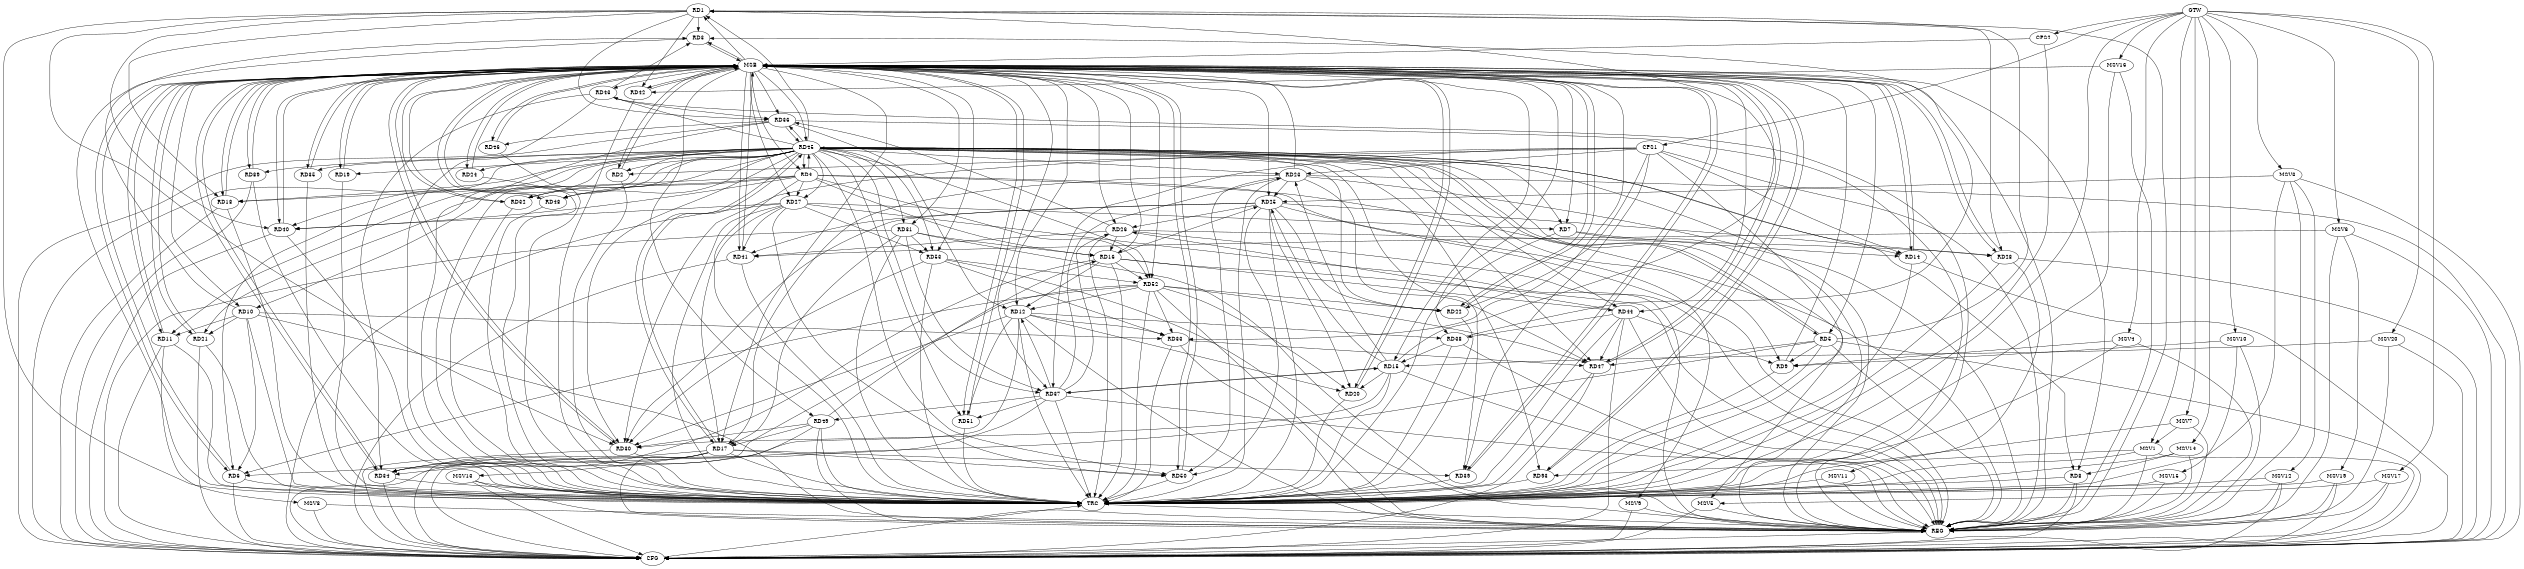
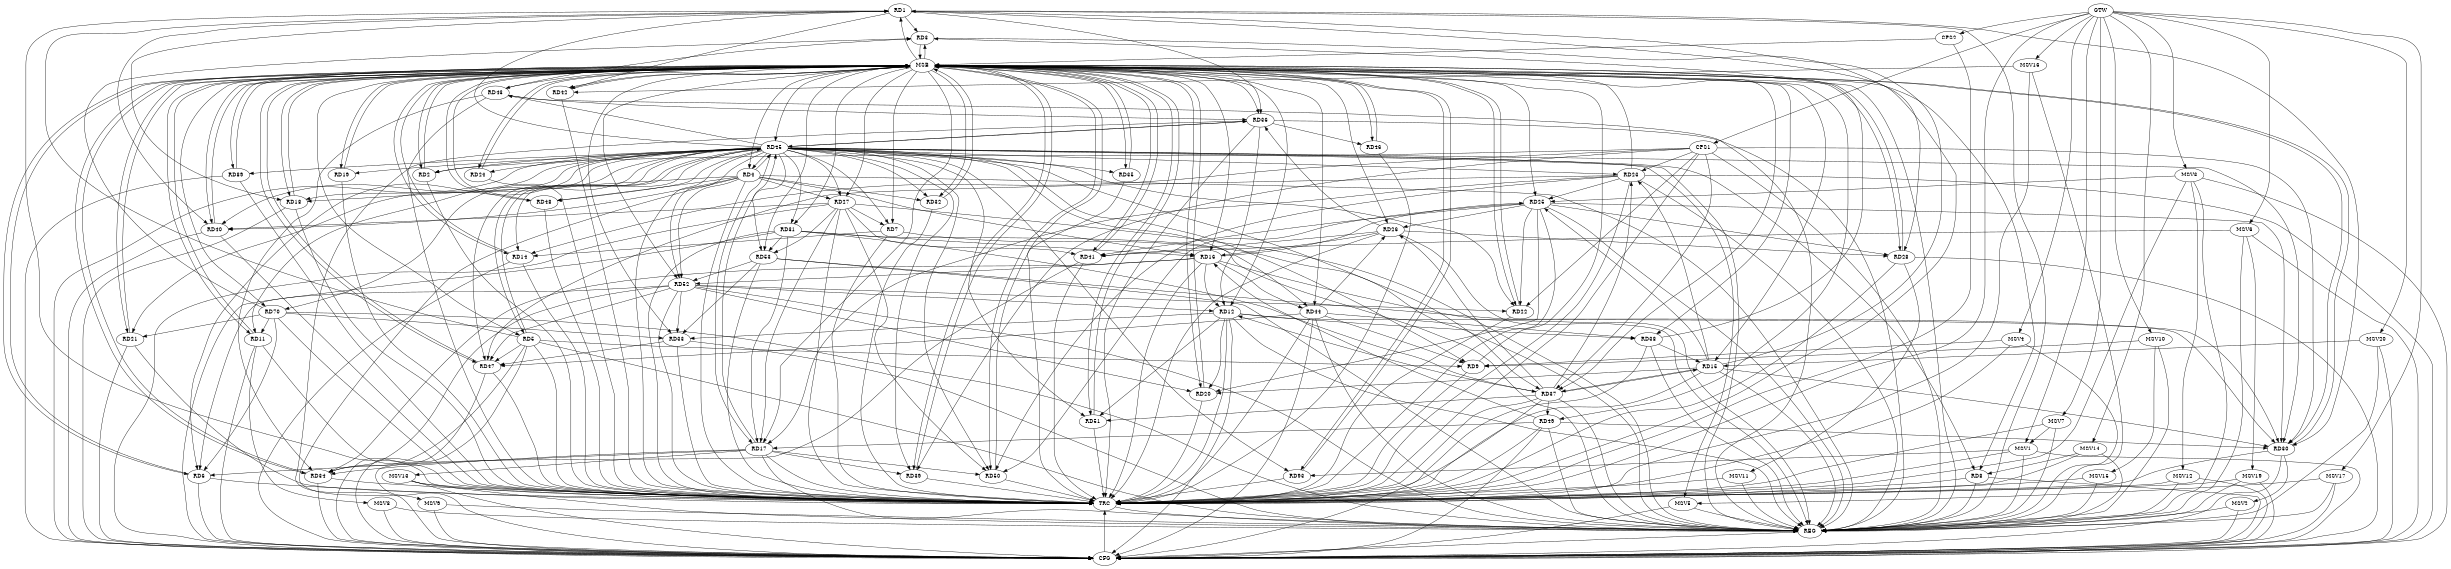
node "RD10": label "RD10" -> "RD70"
node "MSV2": added
